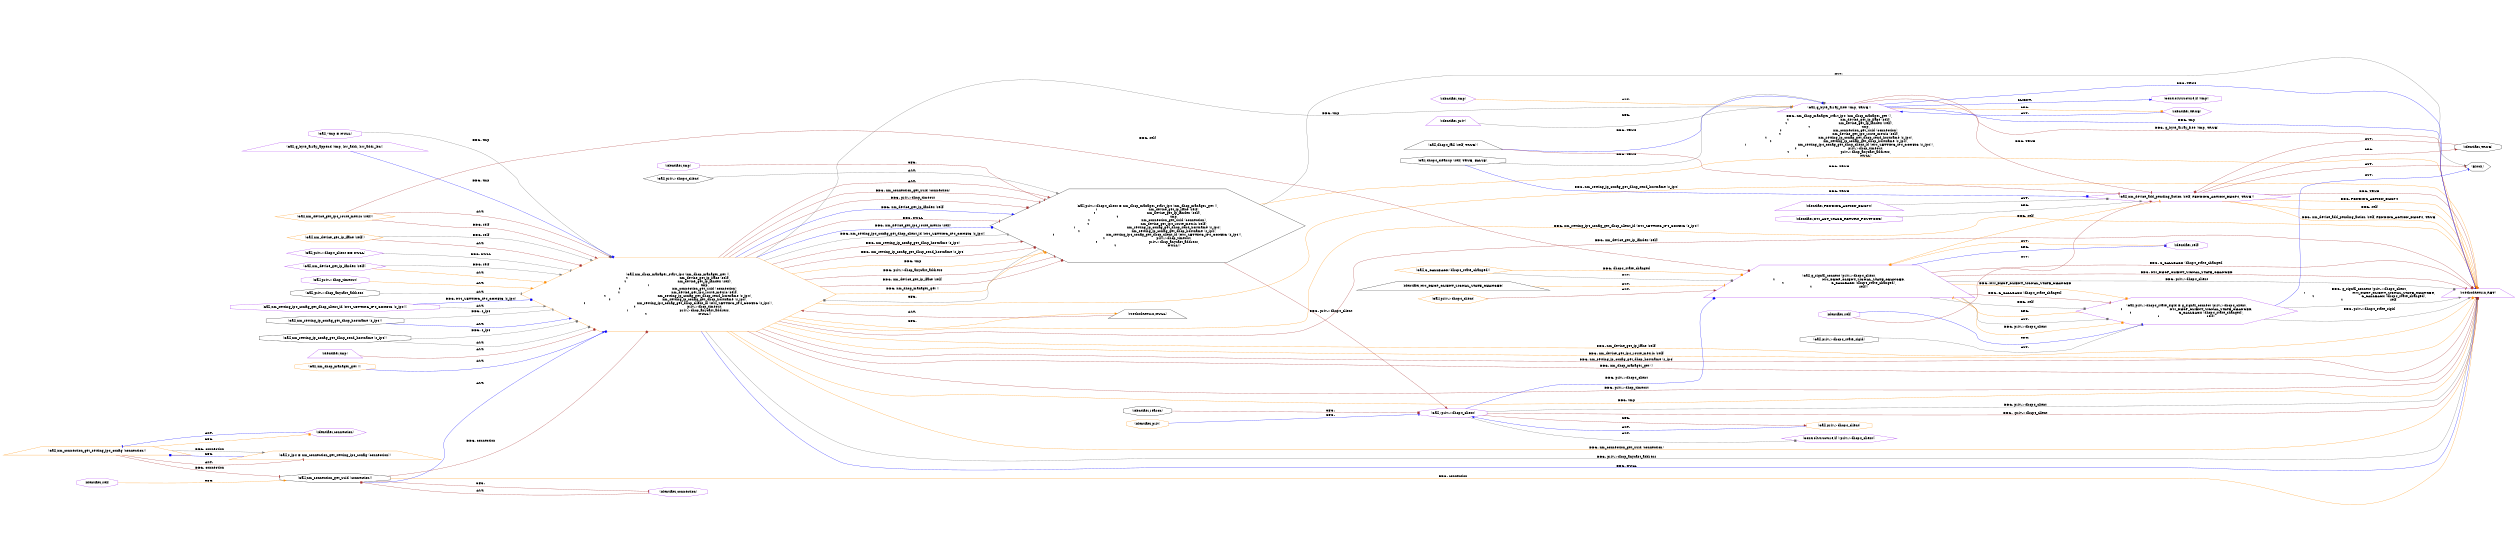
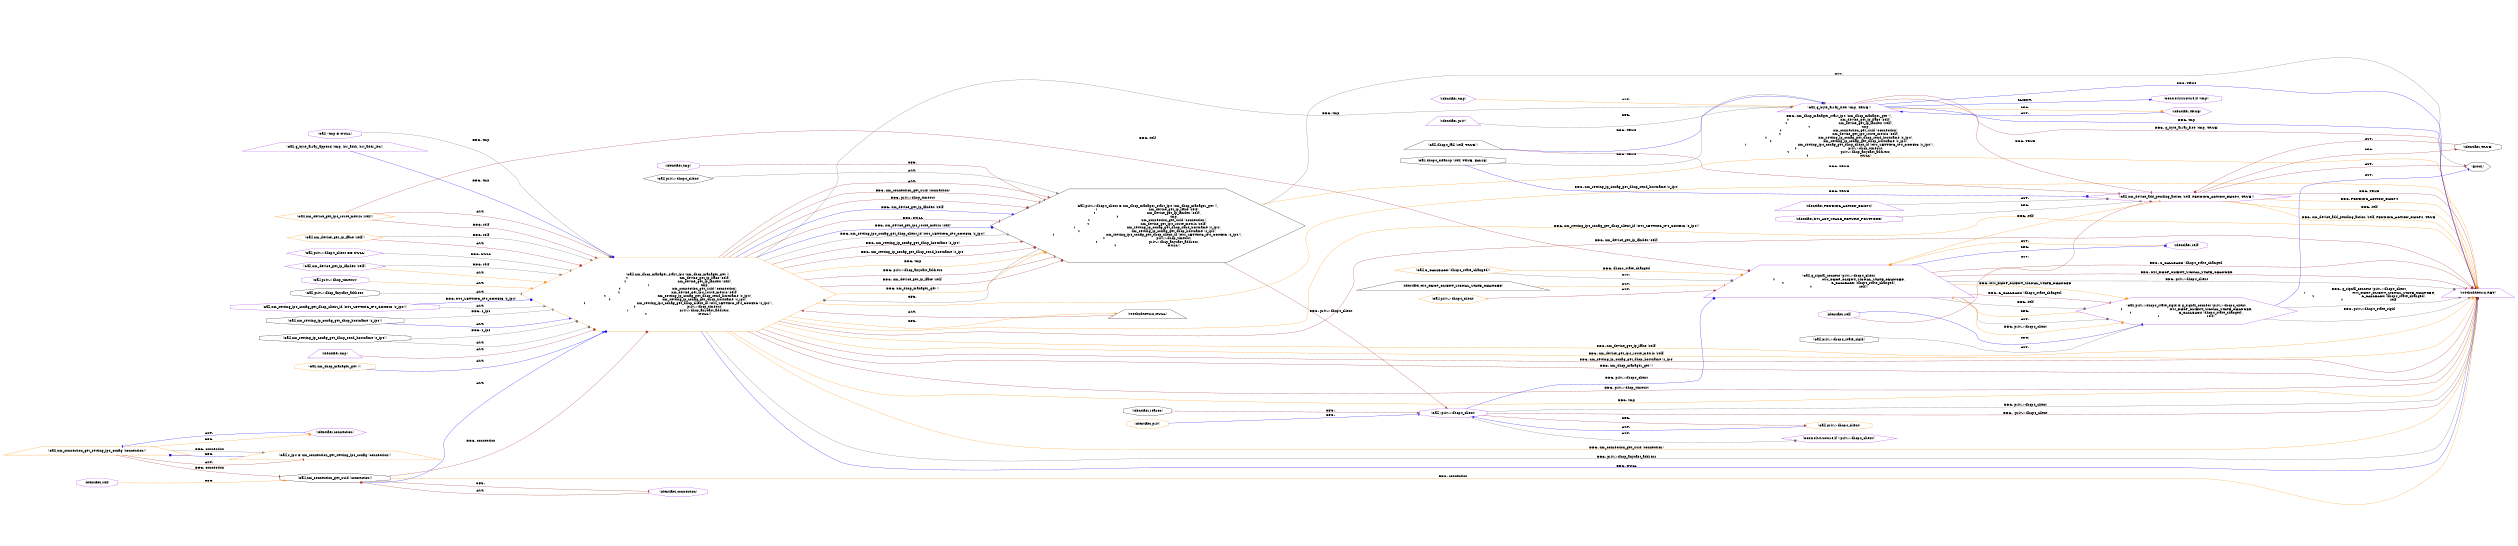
edge "(Identifier,reason)" -> "(Call,!priv->dhcp4_client)": arrowhead box -> normal
